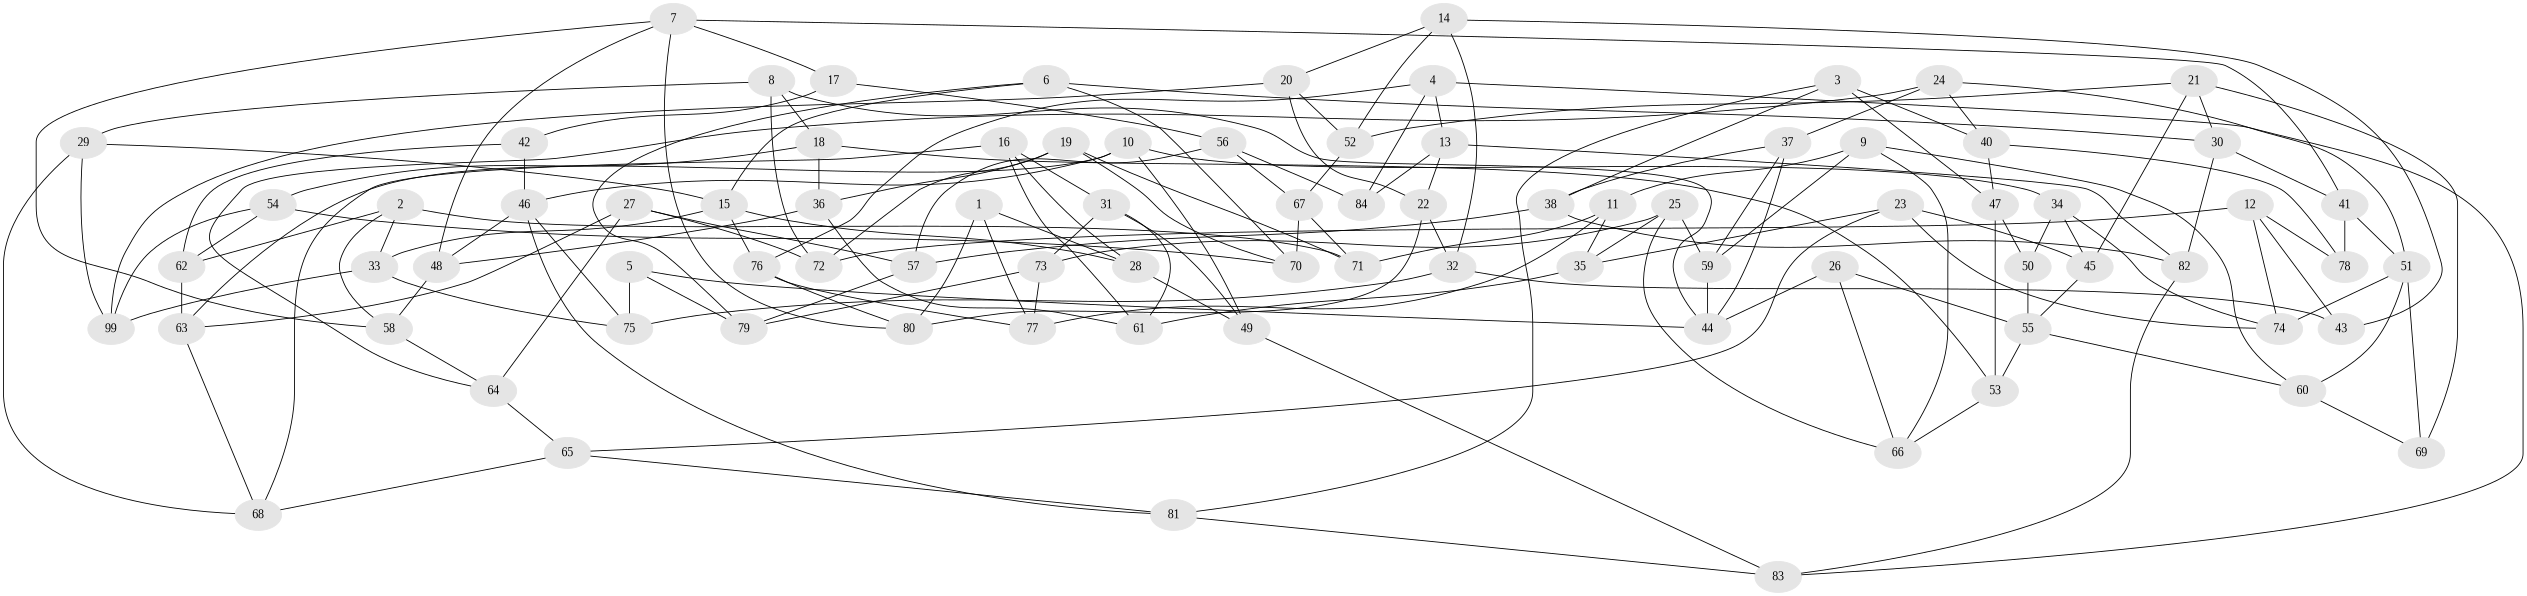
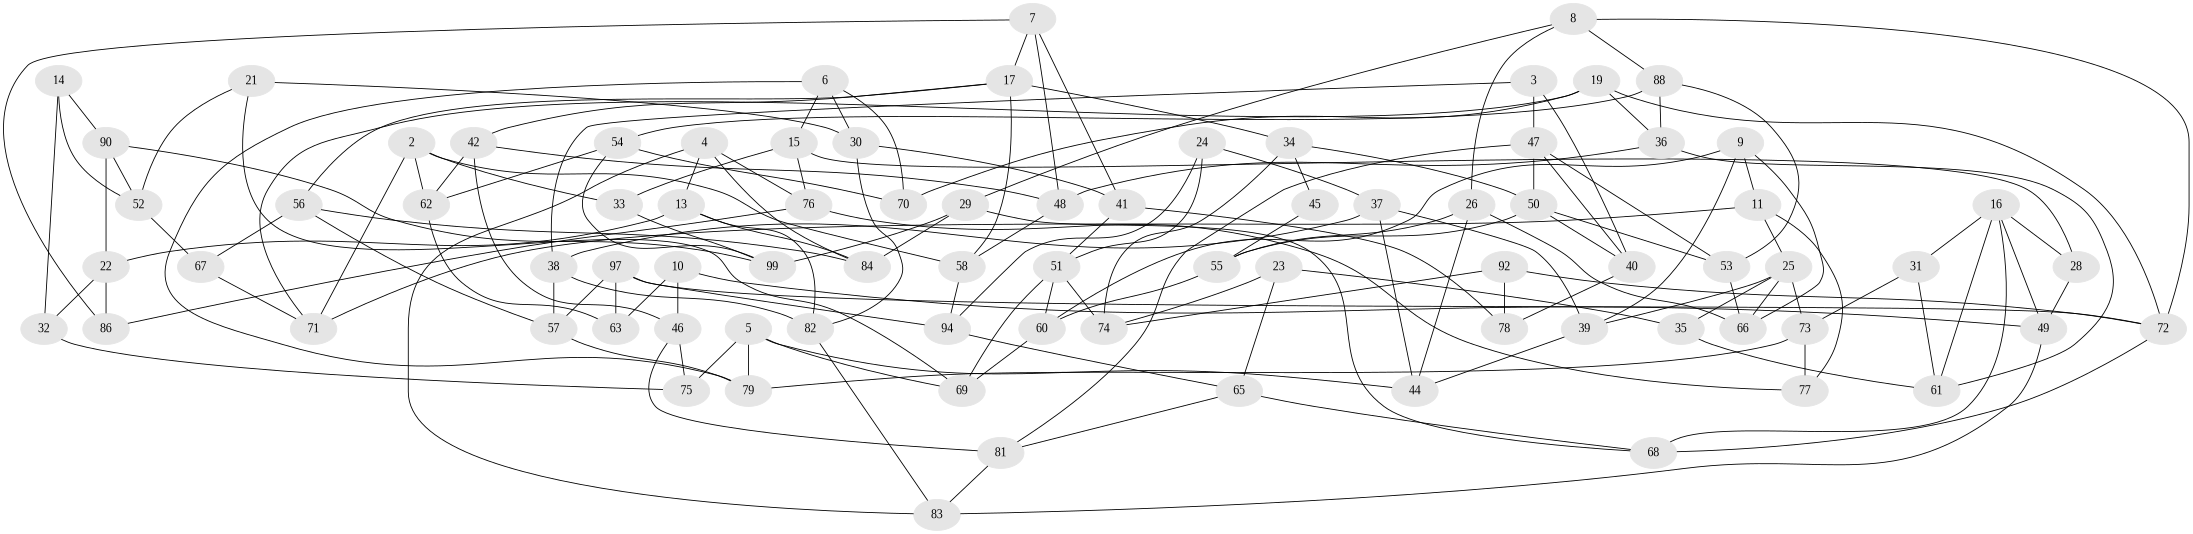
node "20": label "20" -> "90"
edge "7" -- "58": now "17" -- "58"
edge "24" -- "40": now "50" -- "40"
node "18": label "18" -> "88"
edge "8" -- "44": now "8" -- "26"
edge "29" -- "15": now "29" -- "84"
edge "10" -- "34": now "17" -- "34"
edge "21" -- "45": removed
node "27": label "27" -> "97"
node "1": removed
node "12": label "12" -> "92"
edge "23" -- "45": removed
edge "67" -- "70": removed
edge "11" -- "35": now "11" -- "25"
edge "46" -- "48": now "42" -- "48"
edge "31" -- "49": now "16" -- "49"
node "59": label "59" -> "39"
edge "33" -- "75": removed
edge "3" -- "81": now "47" -- "81"
node "80": label "80" -> "86"
node "43": removed
edge "55" -- "53": now "50" -- "53"
edge "5" -- "69": added
node "64": label "64" -> "94"
edge "63" -- "68": now "72" -- "68"
